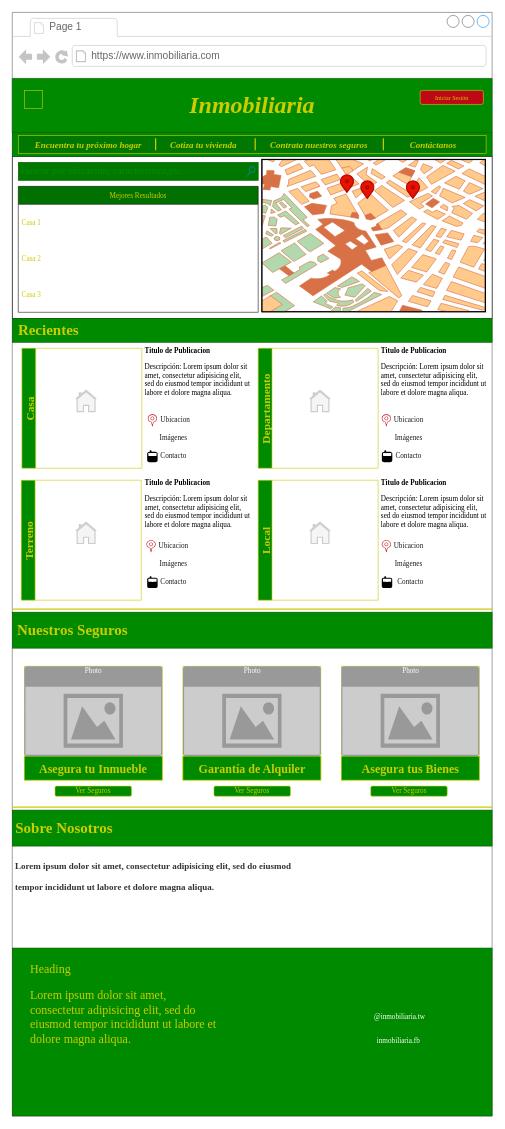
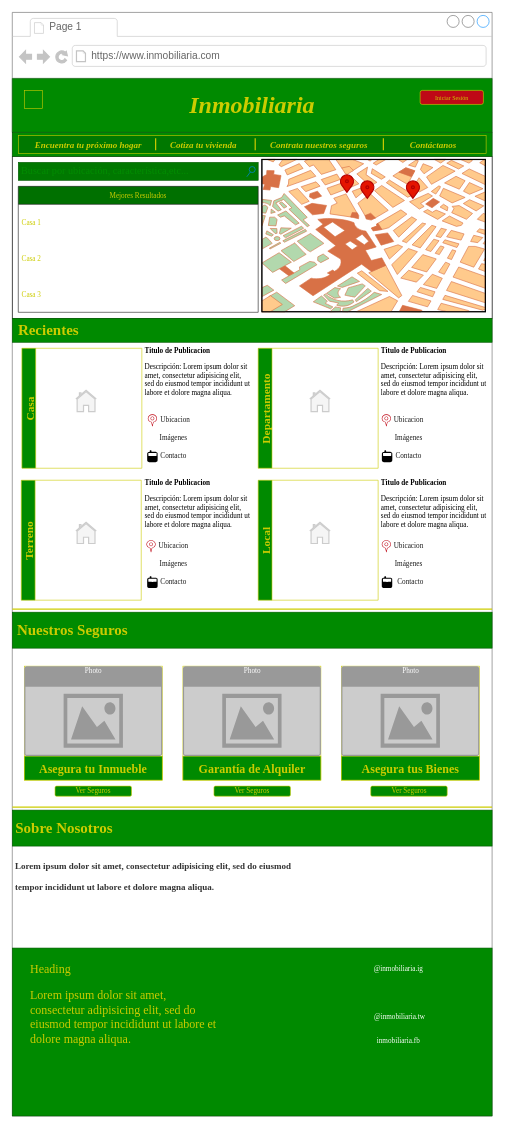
node "@inmobiliaria.ig": added
